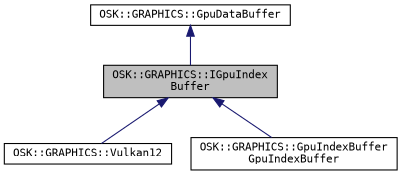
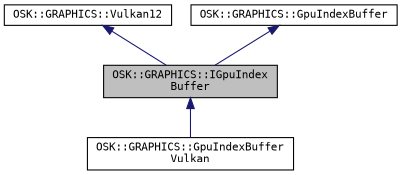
node "OSK::GRAPHICS::GpuDataBuffer": label "OSK::GRAPHICS::GpuDataBuffer" -> "OSK::GRAPHICS::GpuIndexBuffer"
edge "OSK::GRAPHICS::Vulkan12" -> "OSK::GRAPHICS::IGpuIndex Buffer": reversed
node "OSK::GRAPHICS::GpuIndexBuffer GpuIndexBuffer": label "OSK::GRAPHICS::GpuIndexBuffer GpuIndexBuffer" -> "OSK::GRAPHICS::GpuIndexBuffer Vulkan"
